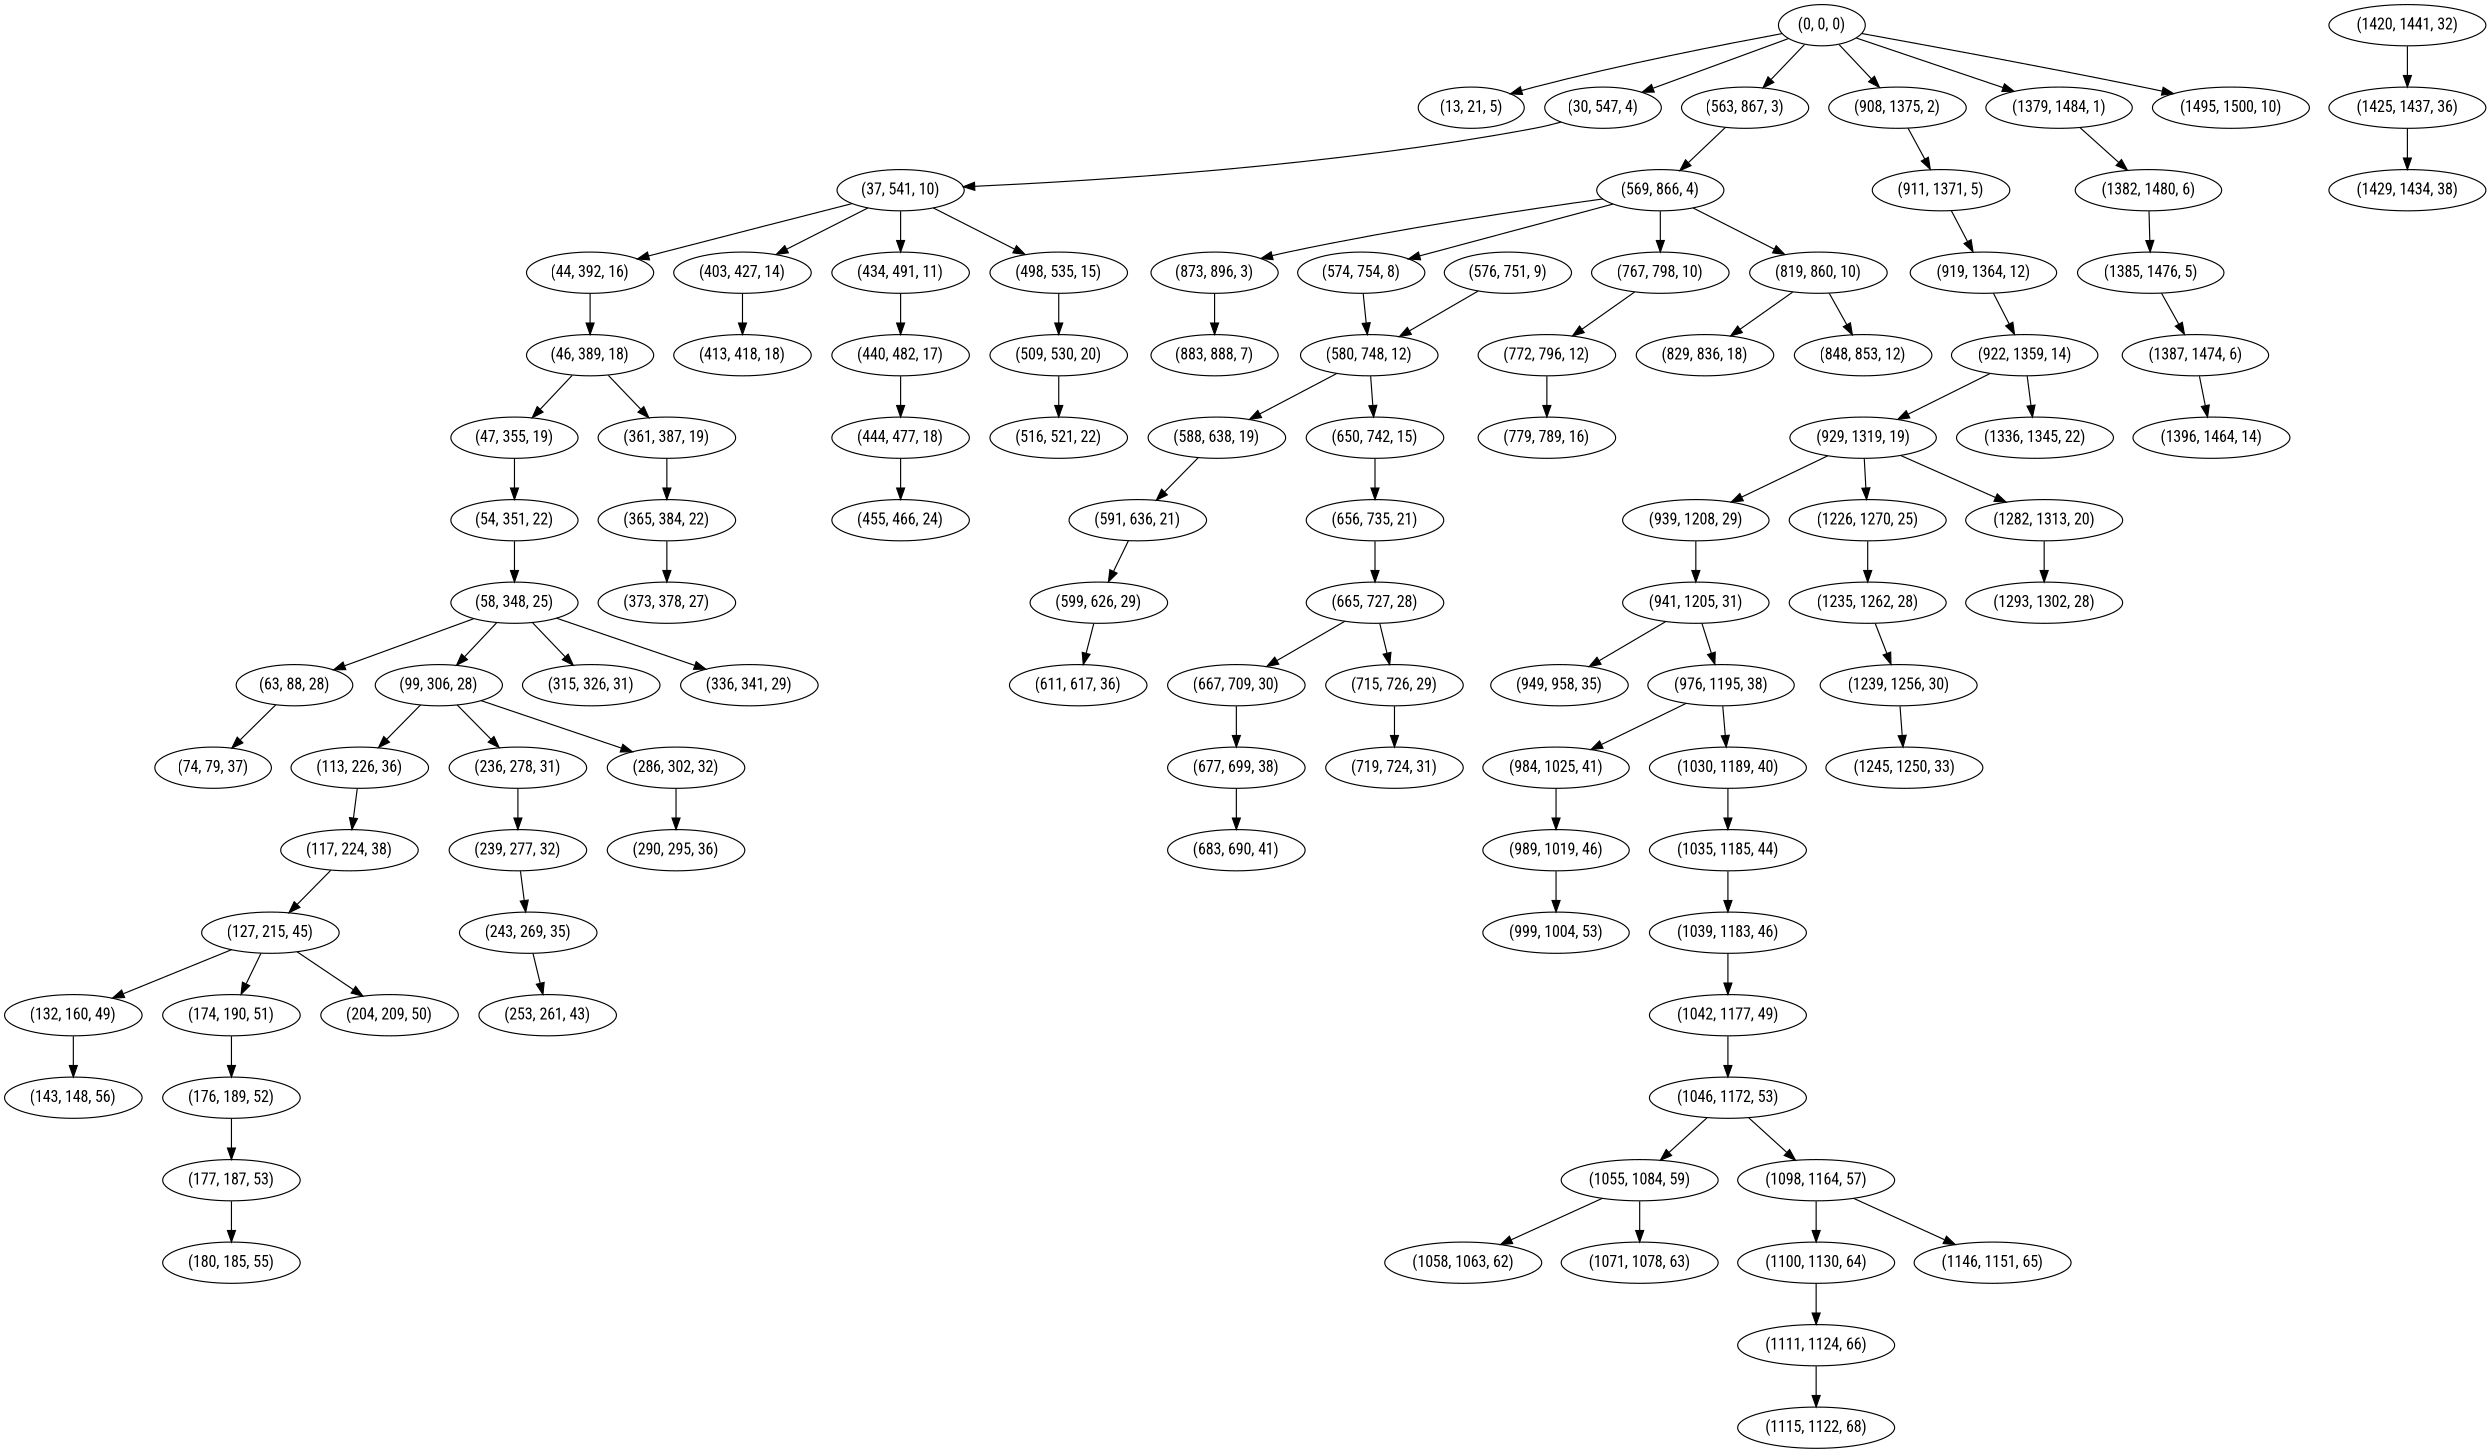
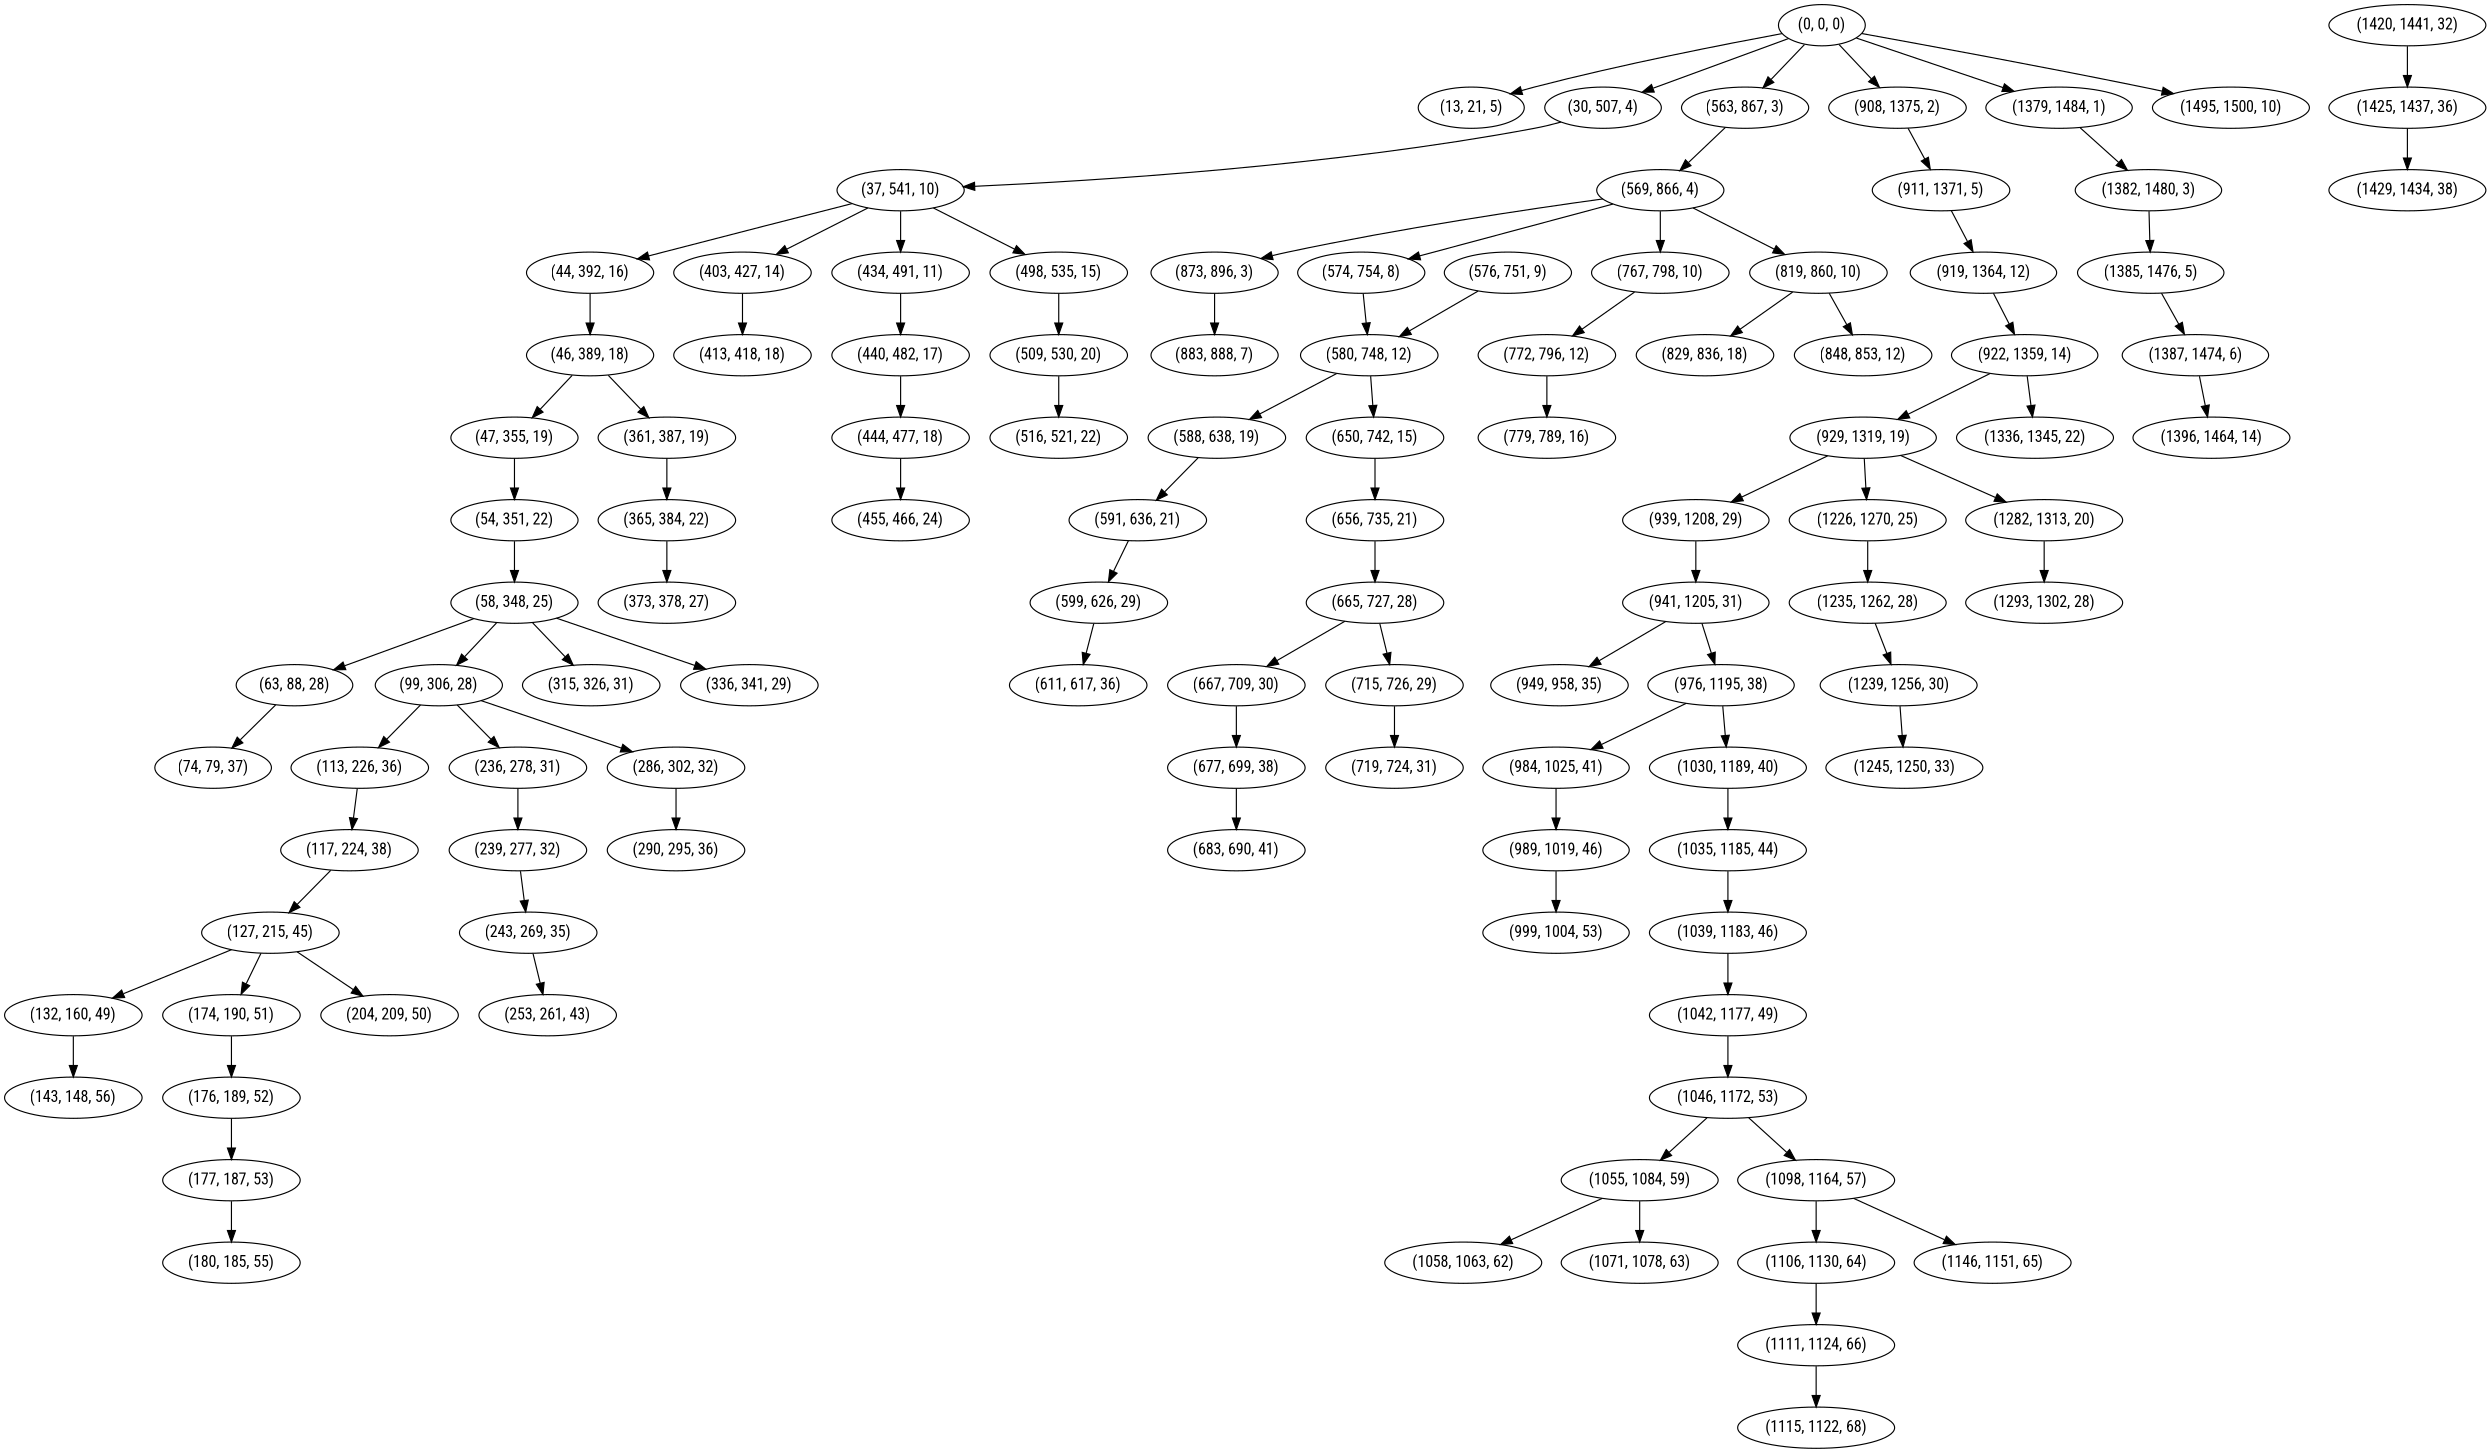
node "(30, 547, 4)": label "(30, 547, 4)" -> "(30, 507, 4)"
node "(1382, 1480, 6)": label "(1382, 1480, 6)" -> "(1382, 1480, 3)"
node "(1100, 1130, 64)": label "(1100, 1130, 64)" -> "(1106, 1130, 64)"
